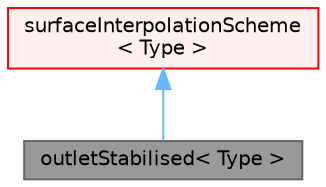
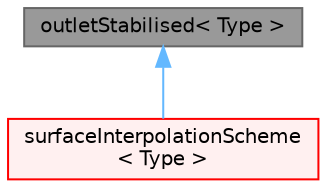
edge "outletStabilised< Type >" -> "surfaceInterpolationScheme < Type >": reversed
